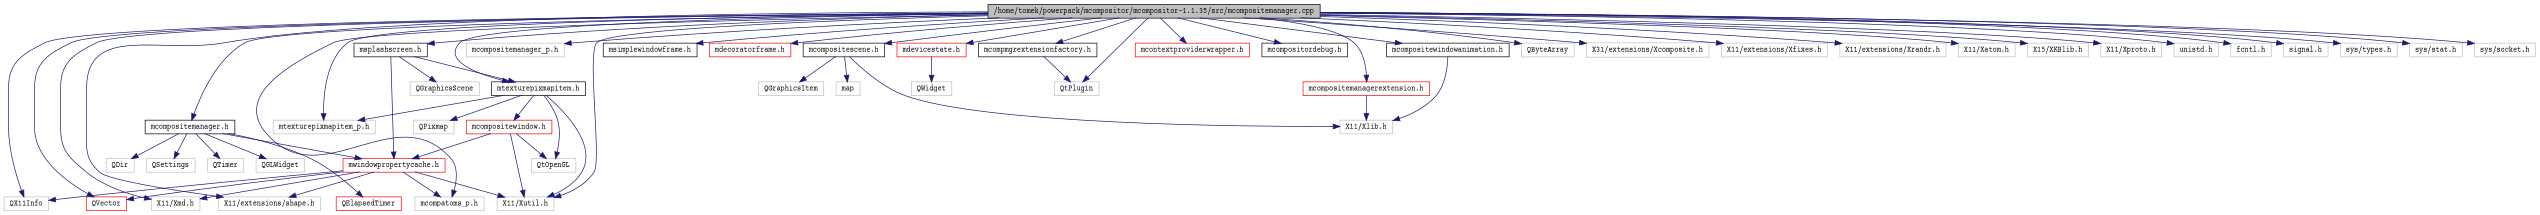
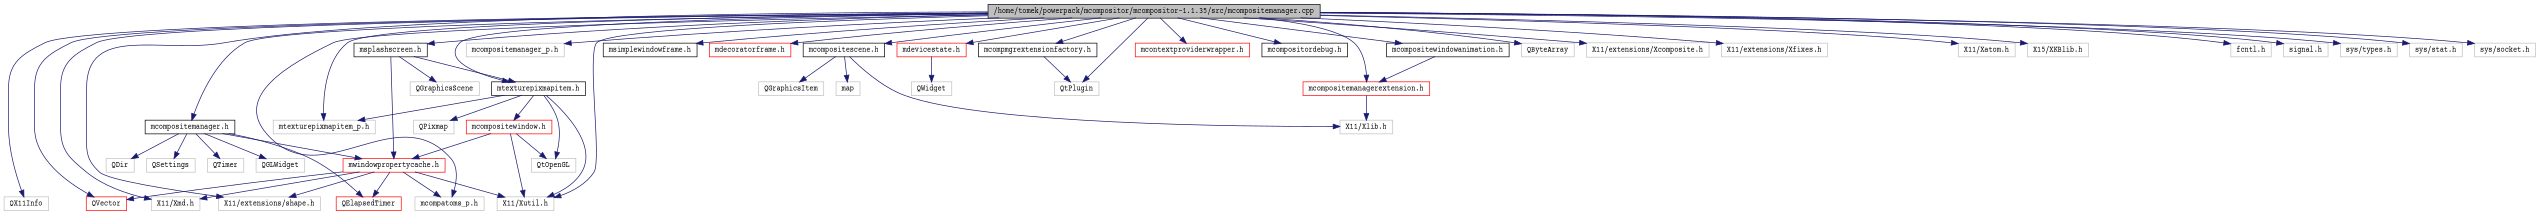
node "X31/extensions/Xcomposite.h": label "X31/extensions/Xcomposite.h" -> "X11/extensions/Xcomposite.h"
node "X11/extensions/Xrandr.h": removed
node "X11/Xproto.h": removed
node "unistd.h": removed
edge "mcompositewindowanimation.h" -> "X11/Xlib.h": now "mcompositewindowanimation.h" -> "mcompositemanagerextension.h"
edge "mwindowpropertycache.h" -> "QX11Info": now "mwindowpropertycache.h" -> "QElapsedTimer"
